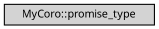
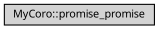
node "MyCoro::promise_type": label "MyCoro::promise_type" -> "MyCoro::promise_promise"
